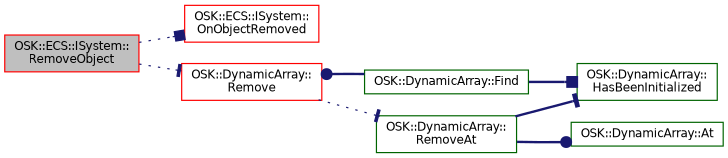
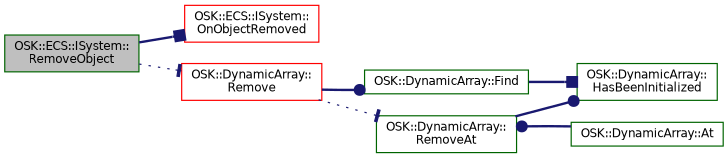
edge "OSK::ECS::ISystem:: RemoveObject" -> "OSK::ECS::ISystem:: OnObjectRemoved": style dotted -> bold
node "OSK::ECS::ISystem:: RemoveObject": color red -> darkgreen
edge "OSK::DynamicArray::Find" -> "OSK::DynamicArray:: Remove": reversed
edge "OSK::DynamicArray:: RemoveAt" -> "OSK::DynamicArray:: HasBeenInitialized": arrowhead tee -> dot
edge "OSK::DynamicArray:: RemoveAt" -> "OSK::DynamicArray::At": reversed
